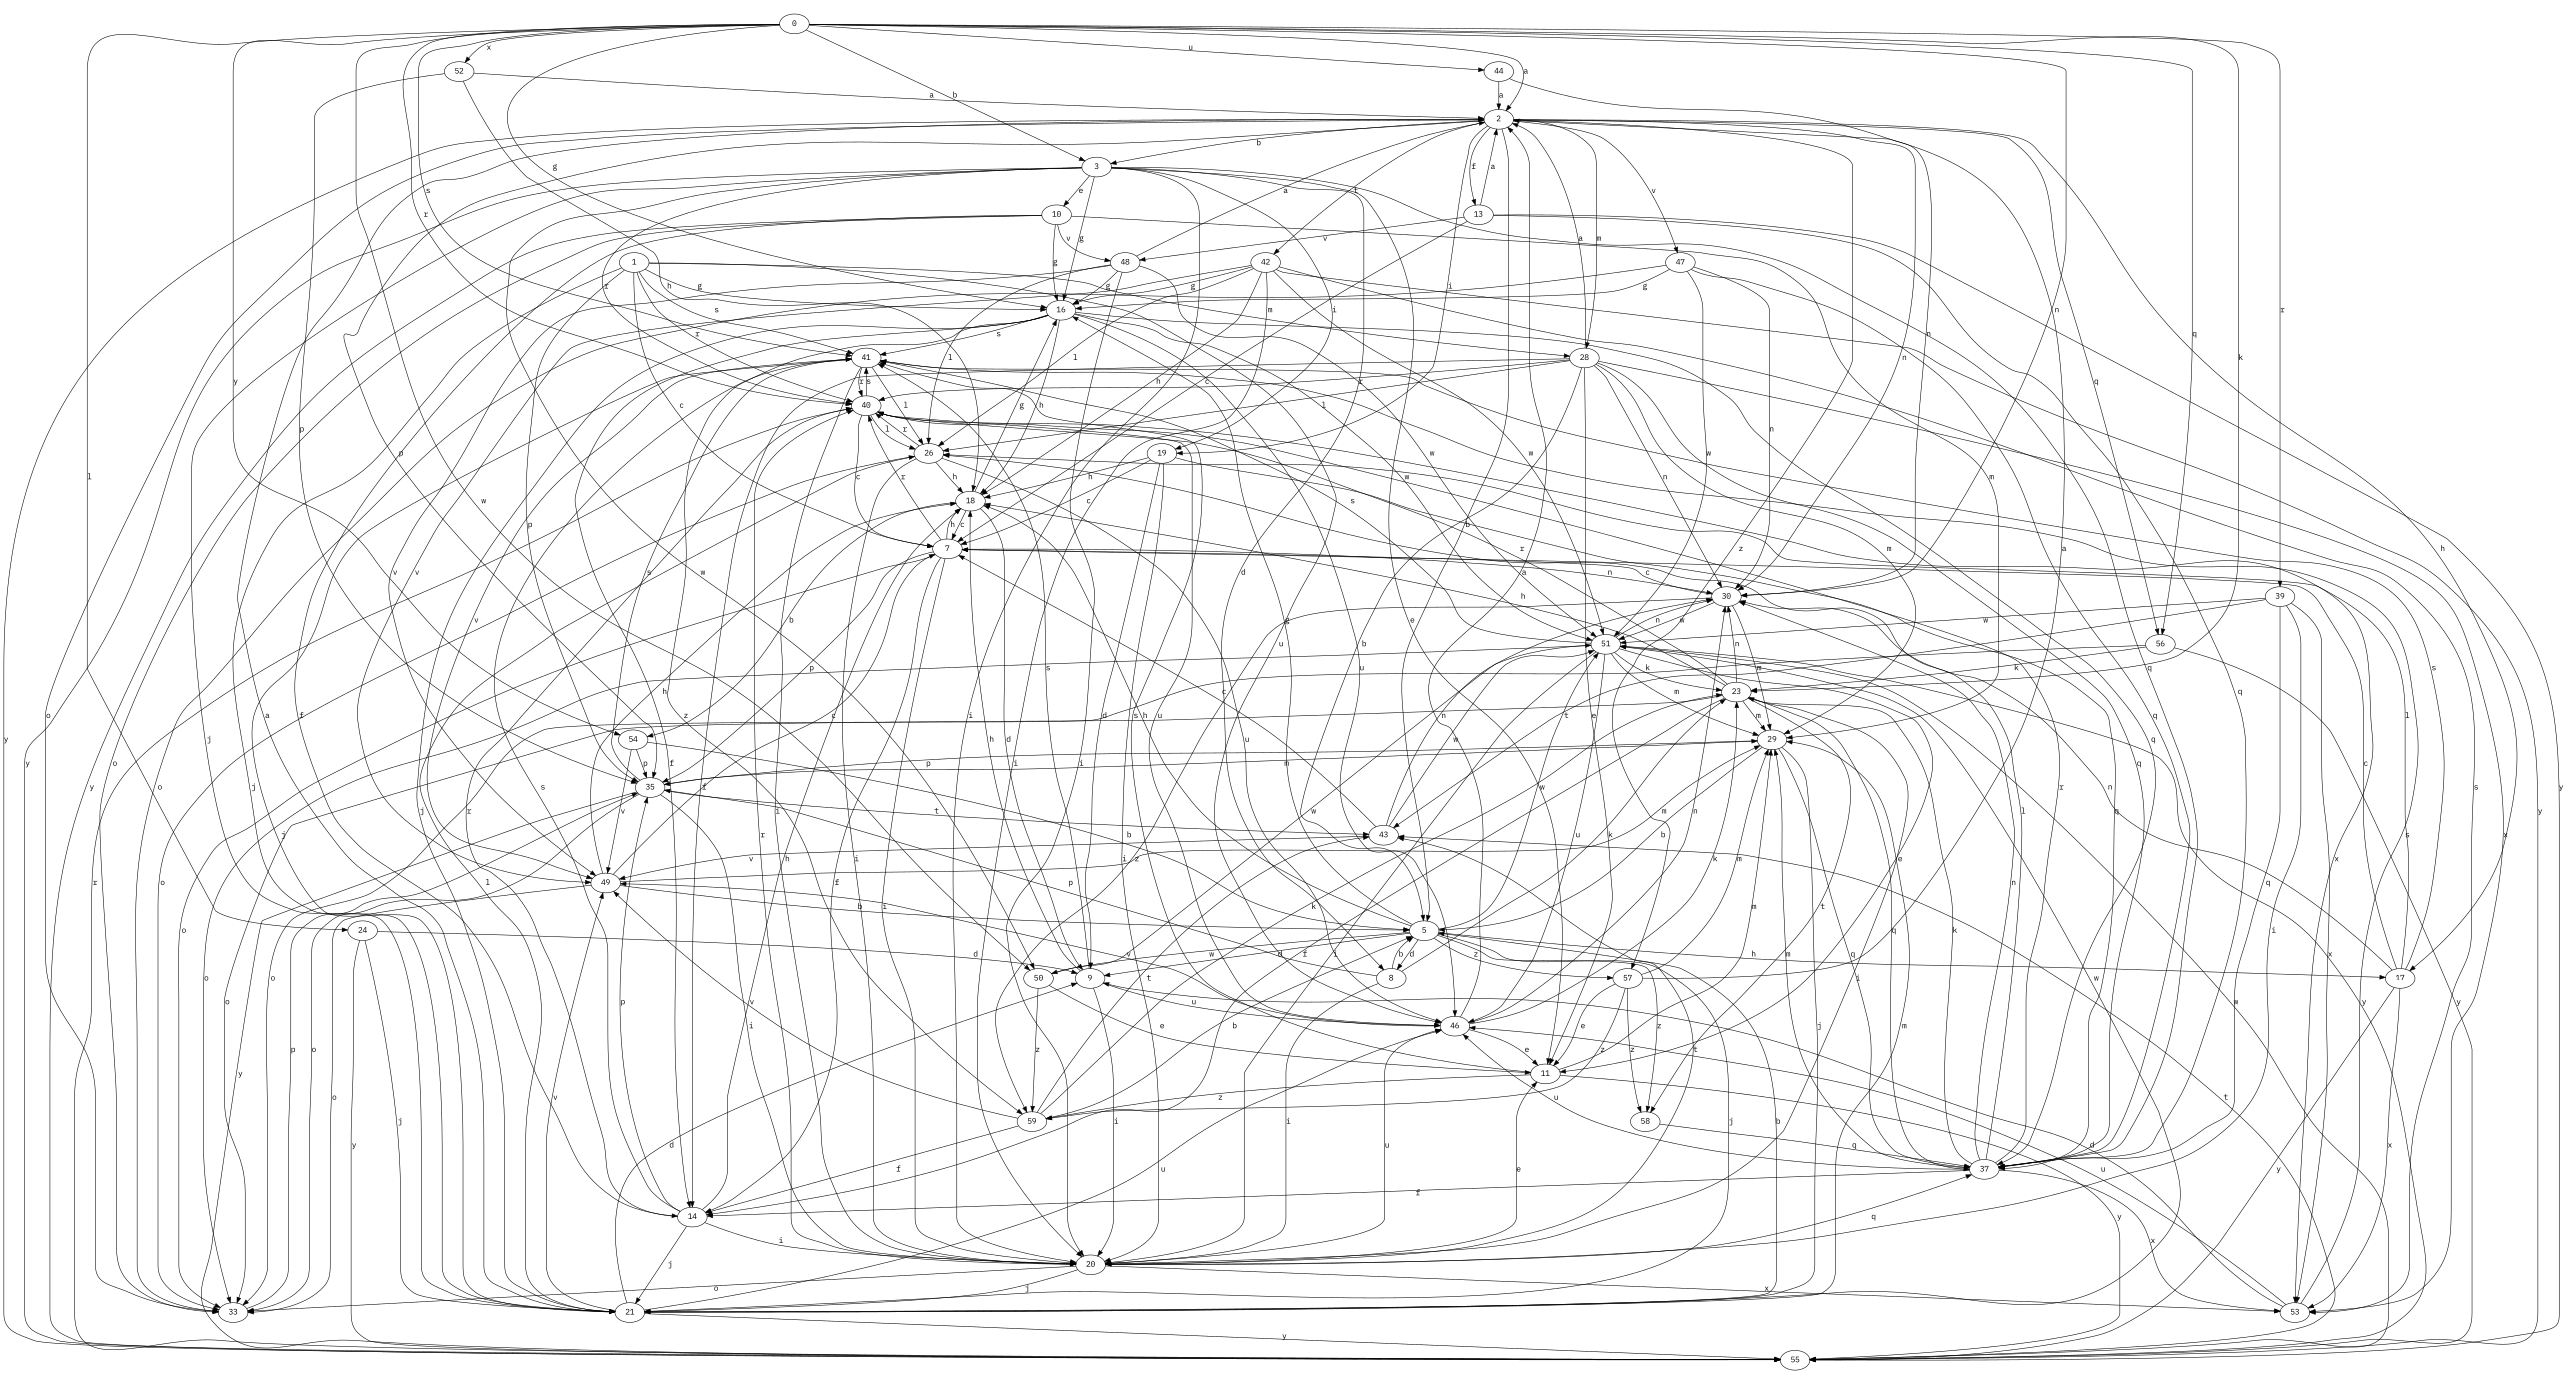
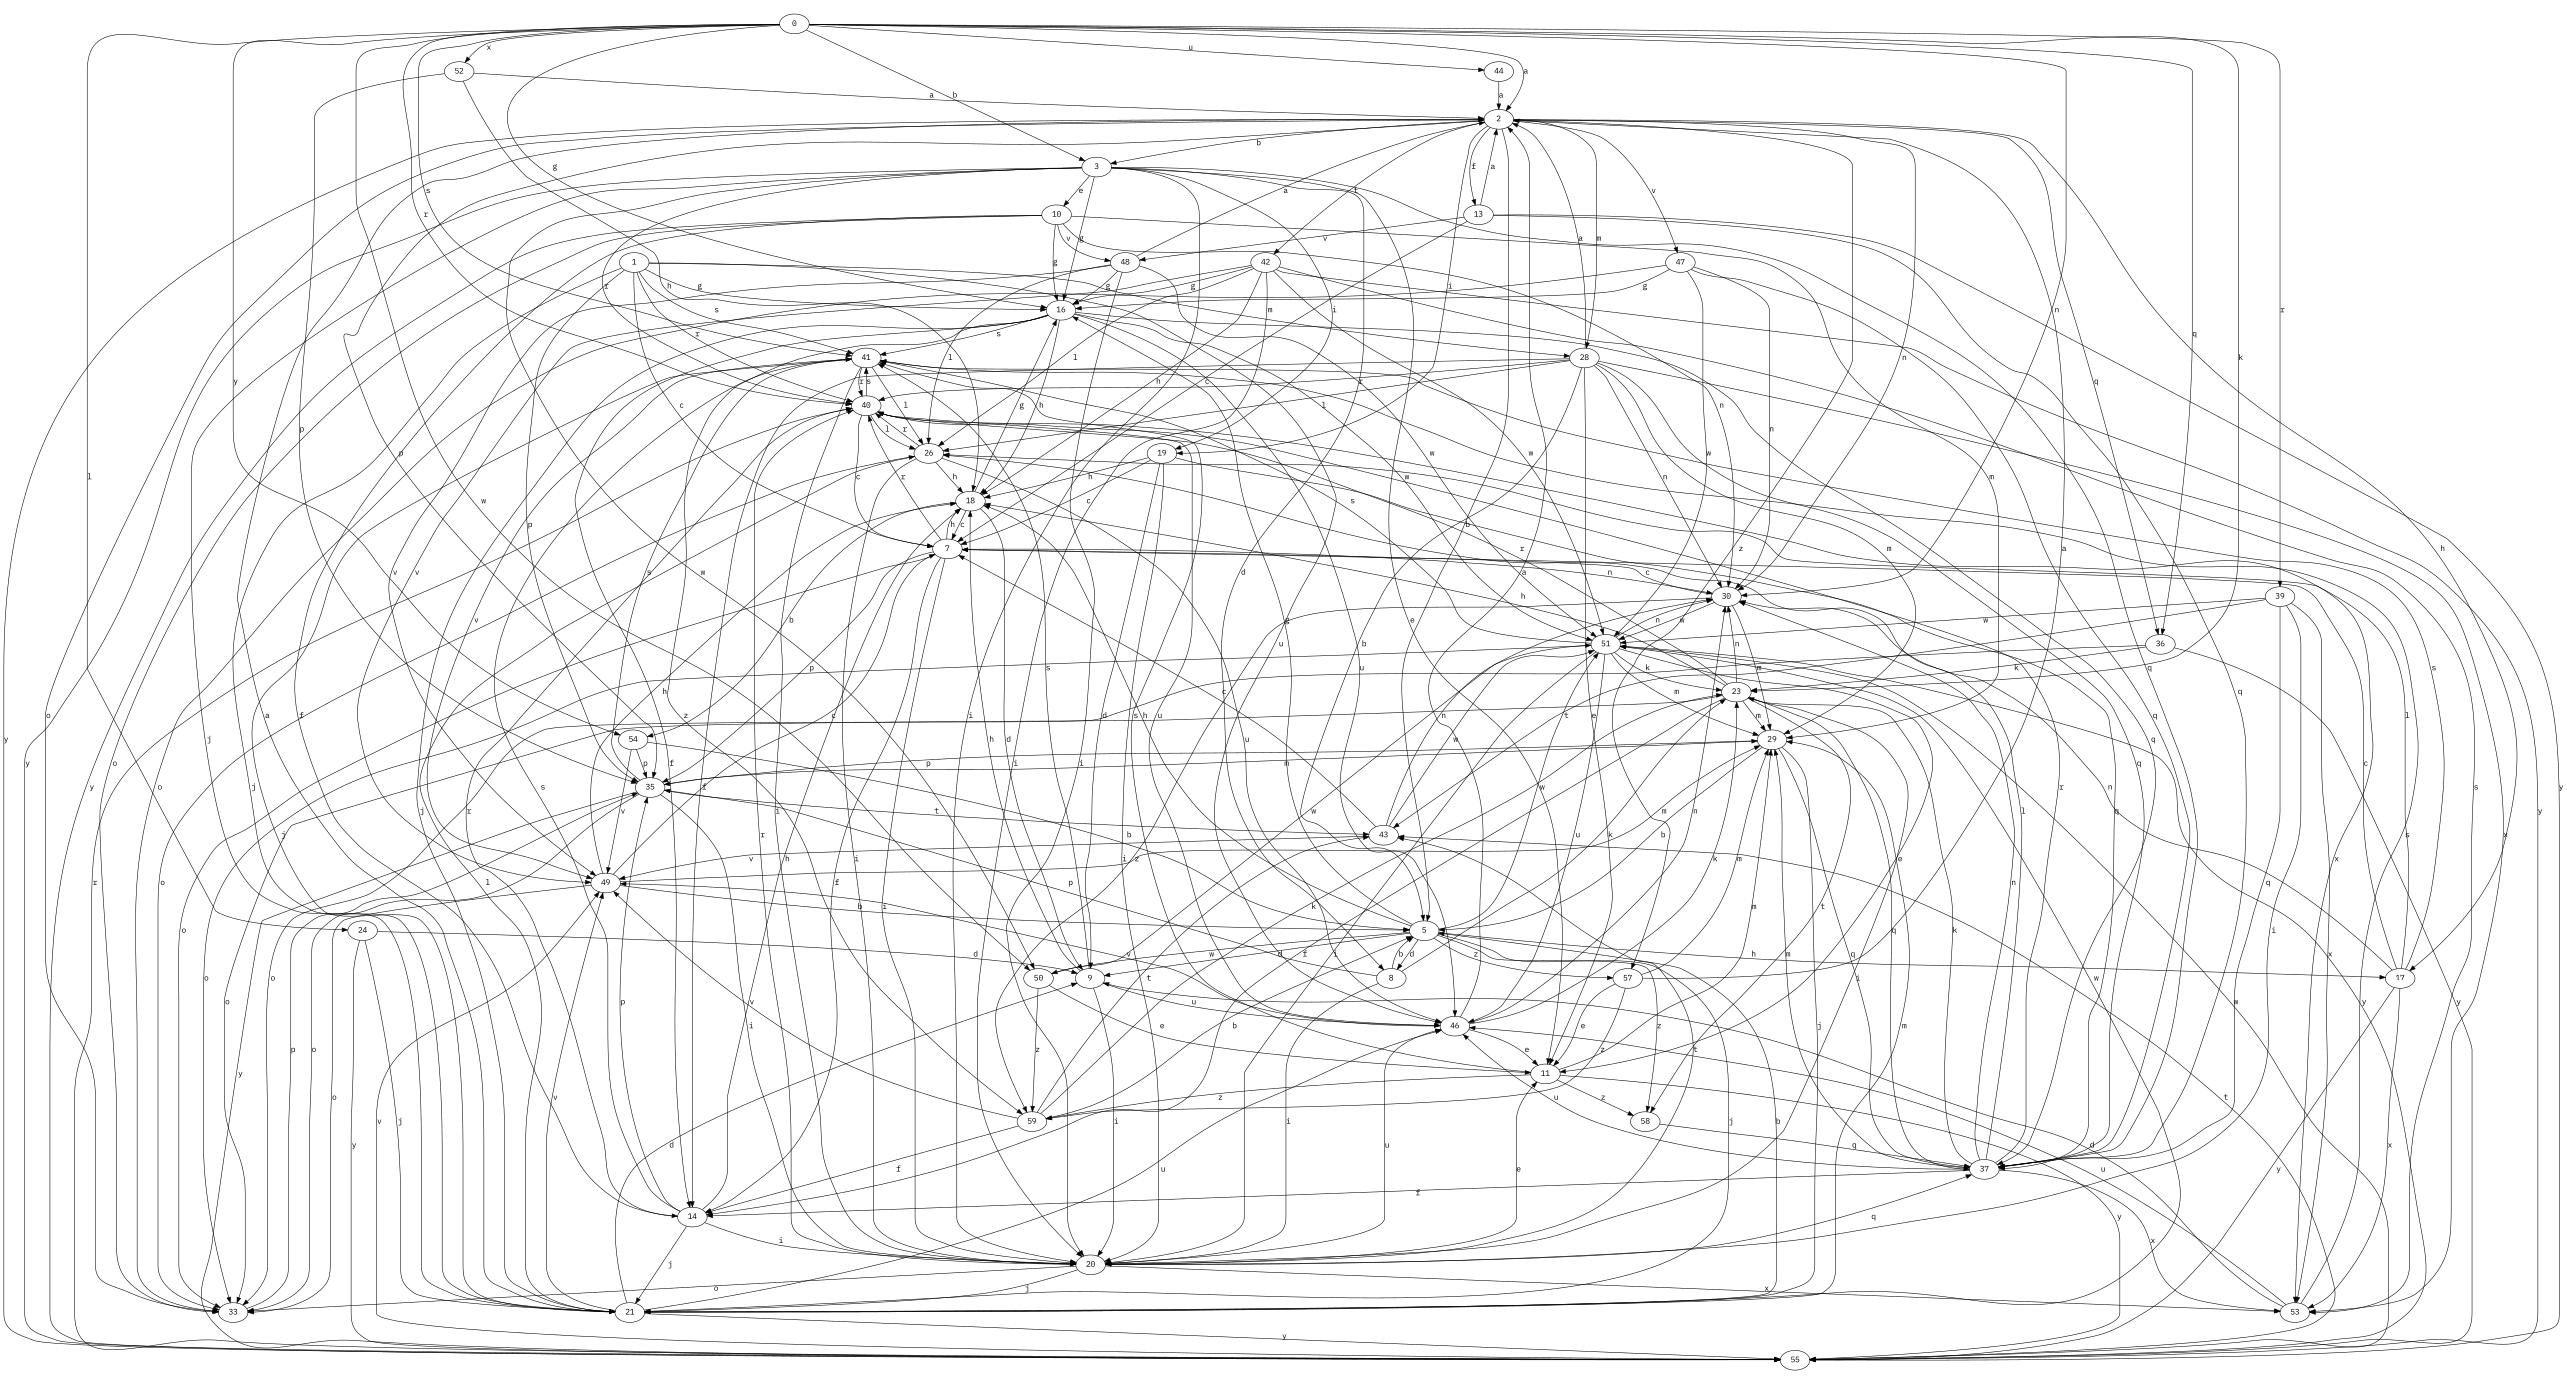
edge "44" -> "30": now "10" -> "30"
node "56": label "56" -> "36"
edge "57" -> "58": now "11" -> "58"
edge "55" -> "49": added, label "v"
